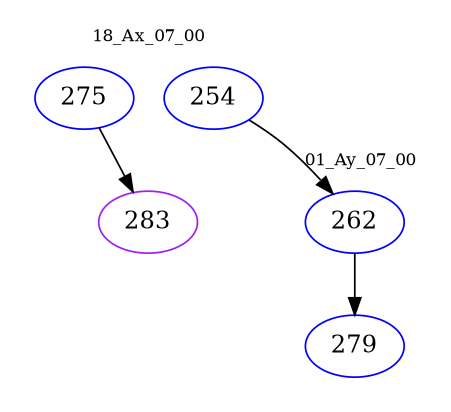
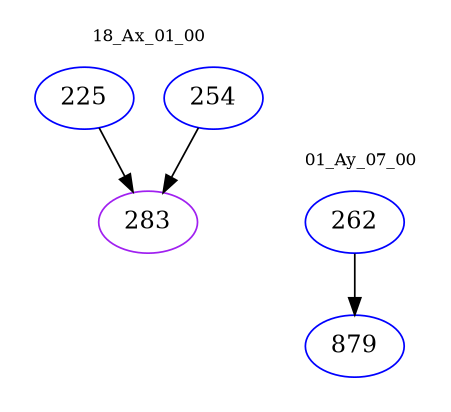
cluster "18_Ax_07_00": label "18_Ax_07_00" -> "18_Ax_01_00"
node "275": label "275" -> "225"
edge "254" -> "262": now "254" -> "283"
node "279": label "279" -> "879"
